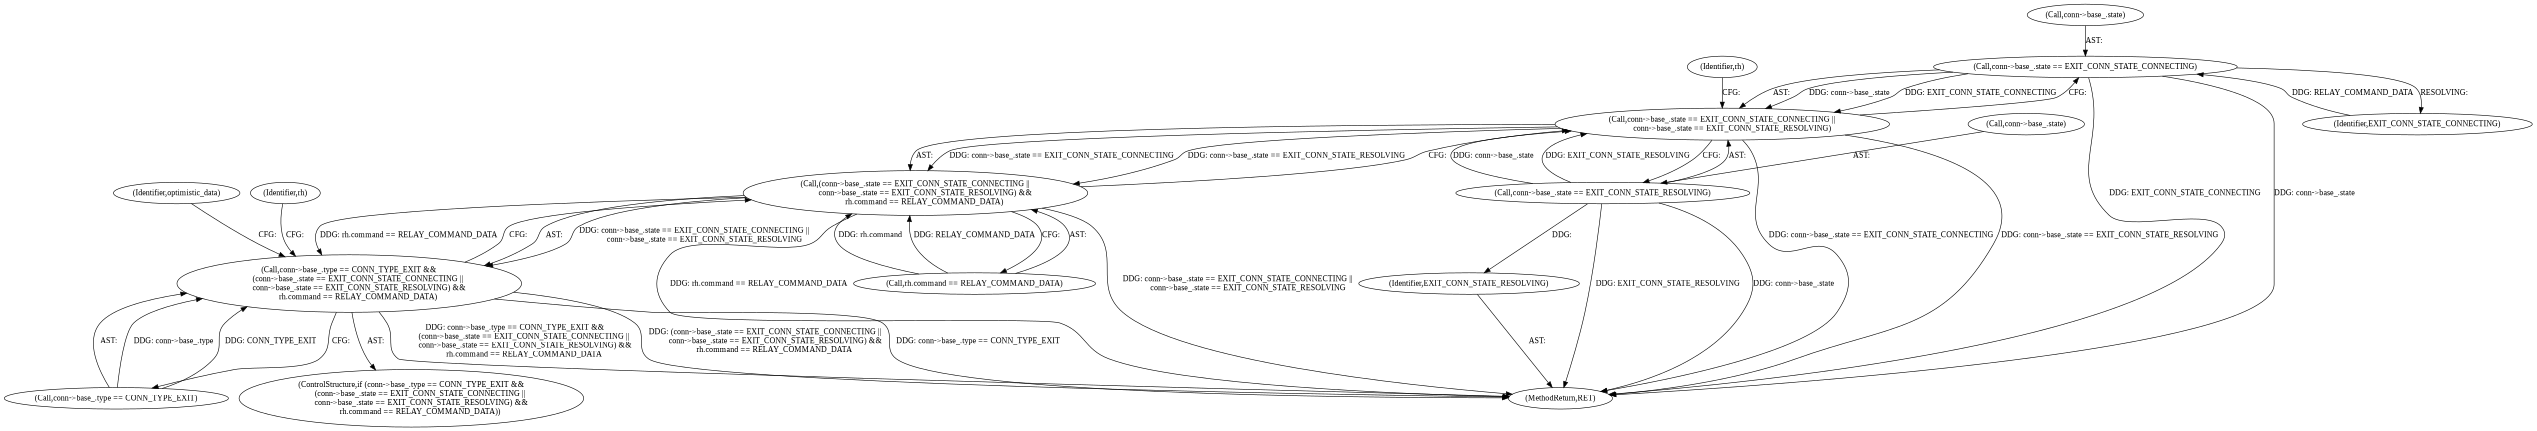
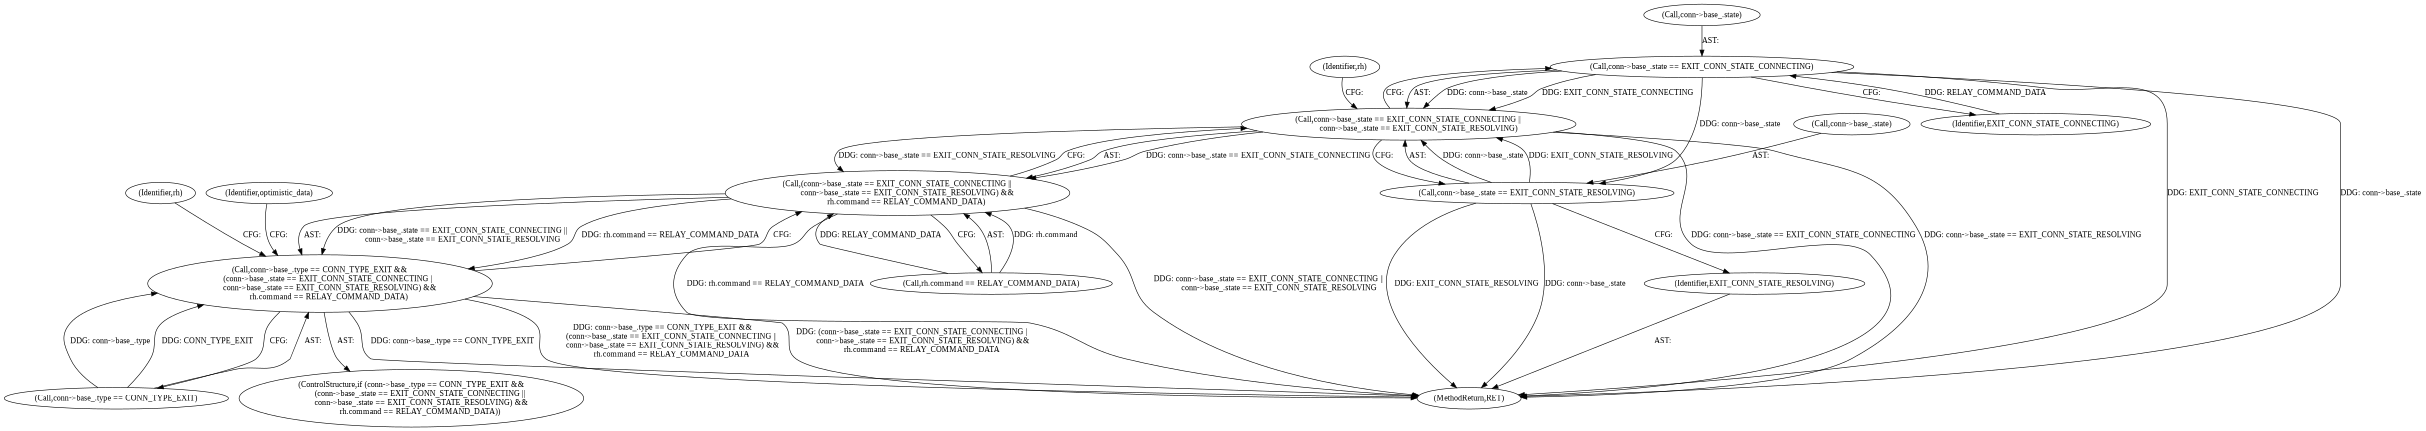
edge "(Call,conn->base_.state == EXIT_CONN_STATE_CONNECTING)" -> "(Identifier,EXIT_CONN_STATE_CONNECTING)": label "RESOLVING: " -> "CFG: "
edge "(Call,conn->base_.state == EXIT_CONN_STATE_CONNECTING)" -> "(Call,conn->base_.state == EXIT_CONN_STATE_RESOLVING)": added, label "DDG: conn->base_.state"
edge "(Call,conn->base_.state == EXIT_CONN_STATE_RESOLVING)" -> "(Identifier,EXIT_CONN_STATE_RESOLVING)": label "DDG: " -> "CFG: "
